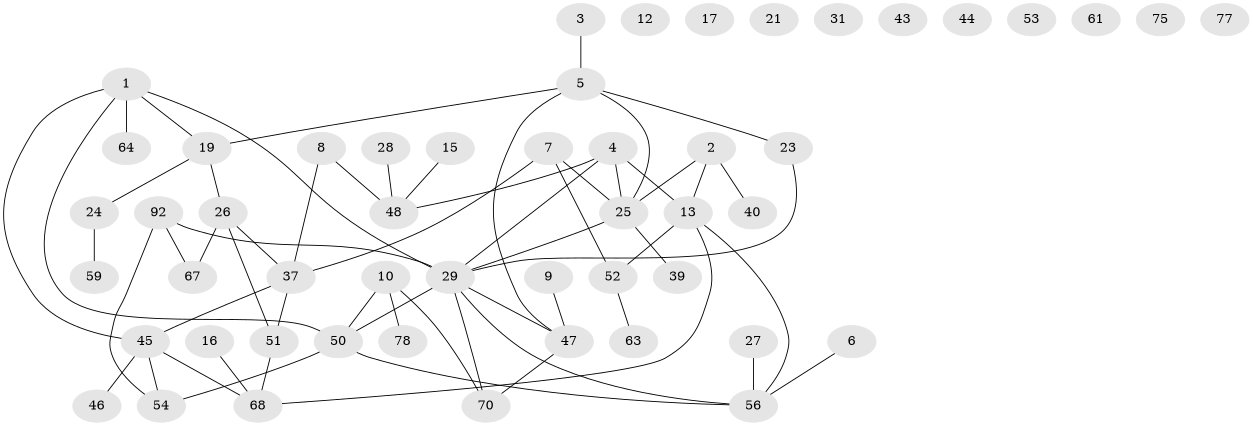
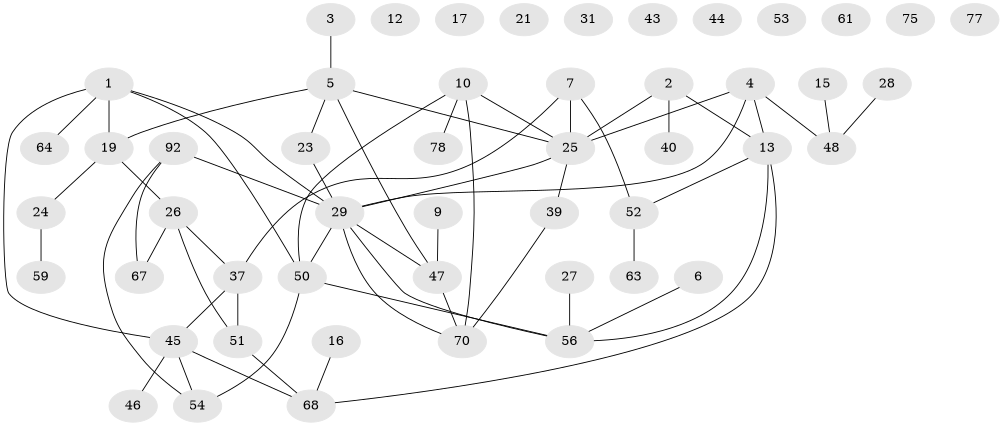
edge "10" -- "25": added
node "8": removed
edge "39" -- "70": added
